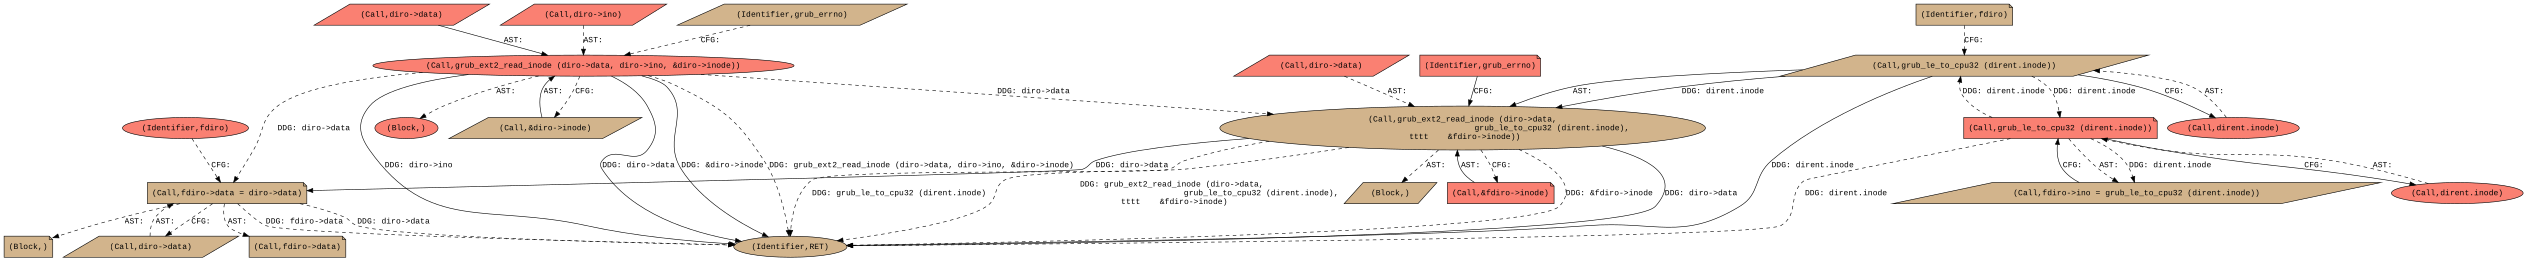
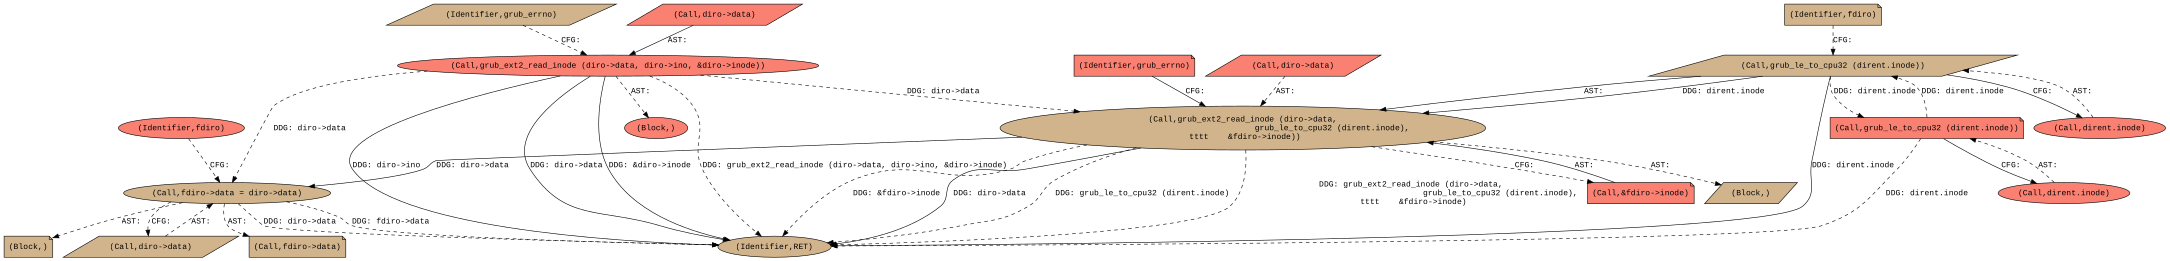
node "(Call,diro->ino)": removed
node "(Call,&diro->inode)": removed
node "(Call,fdiro->data = diro->data)": shape note -> ellipse
node "(Call,fdiro->ino = grub_le_to_cpu32 (dirent.inode))": removed
